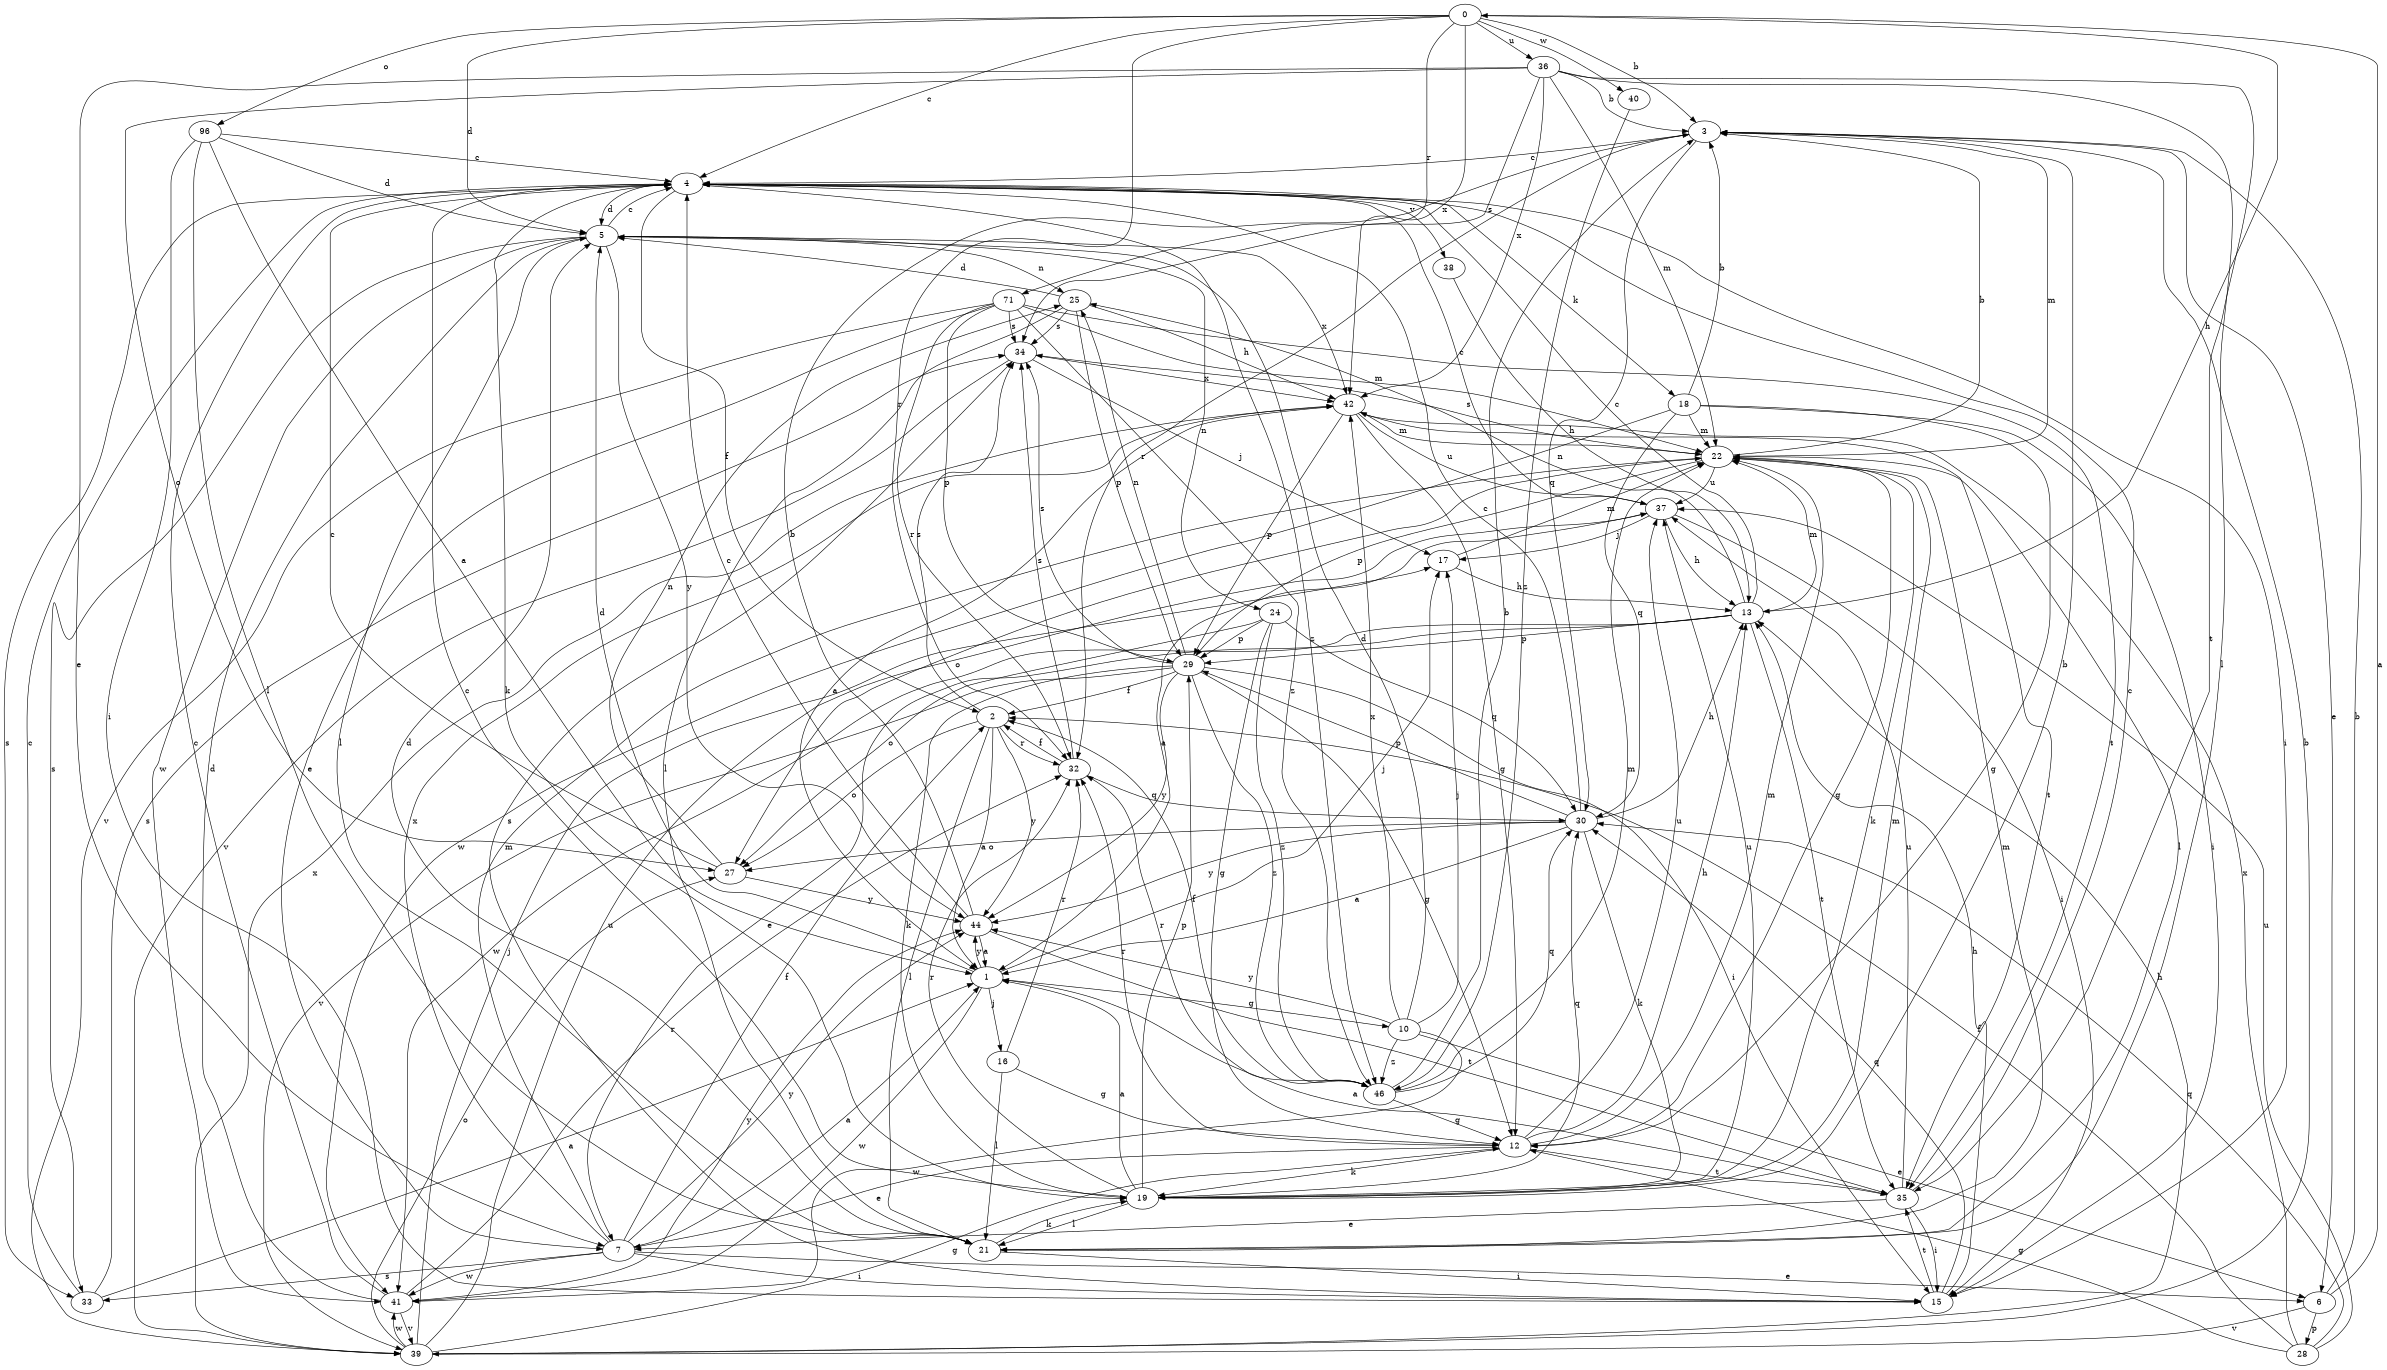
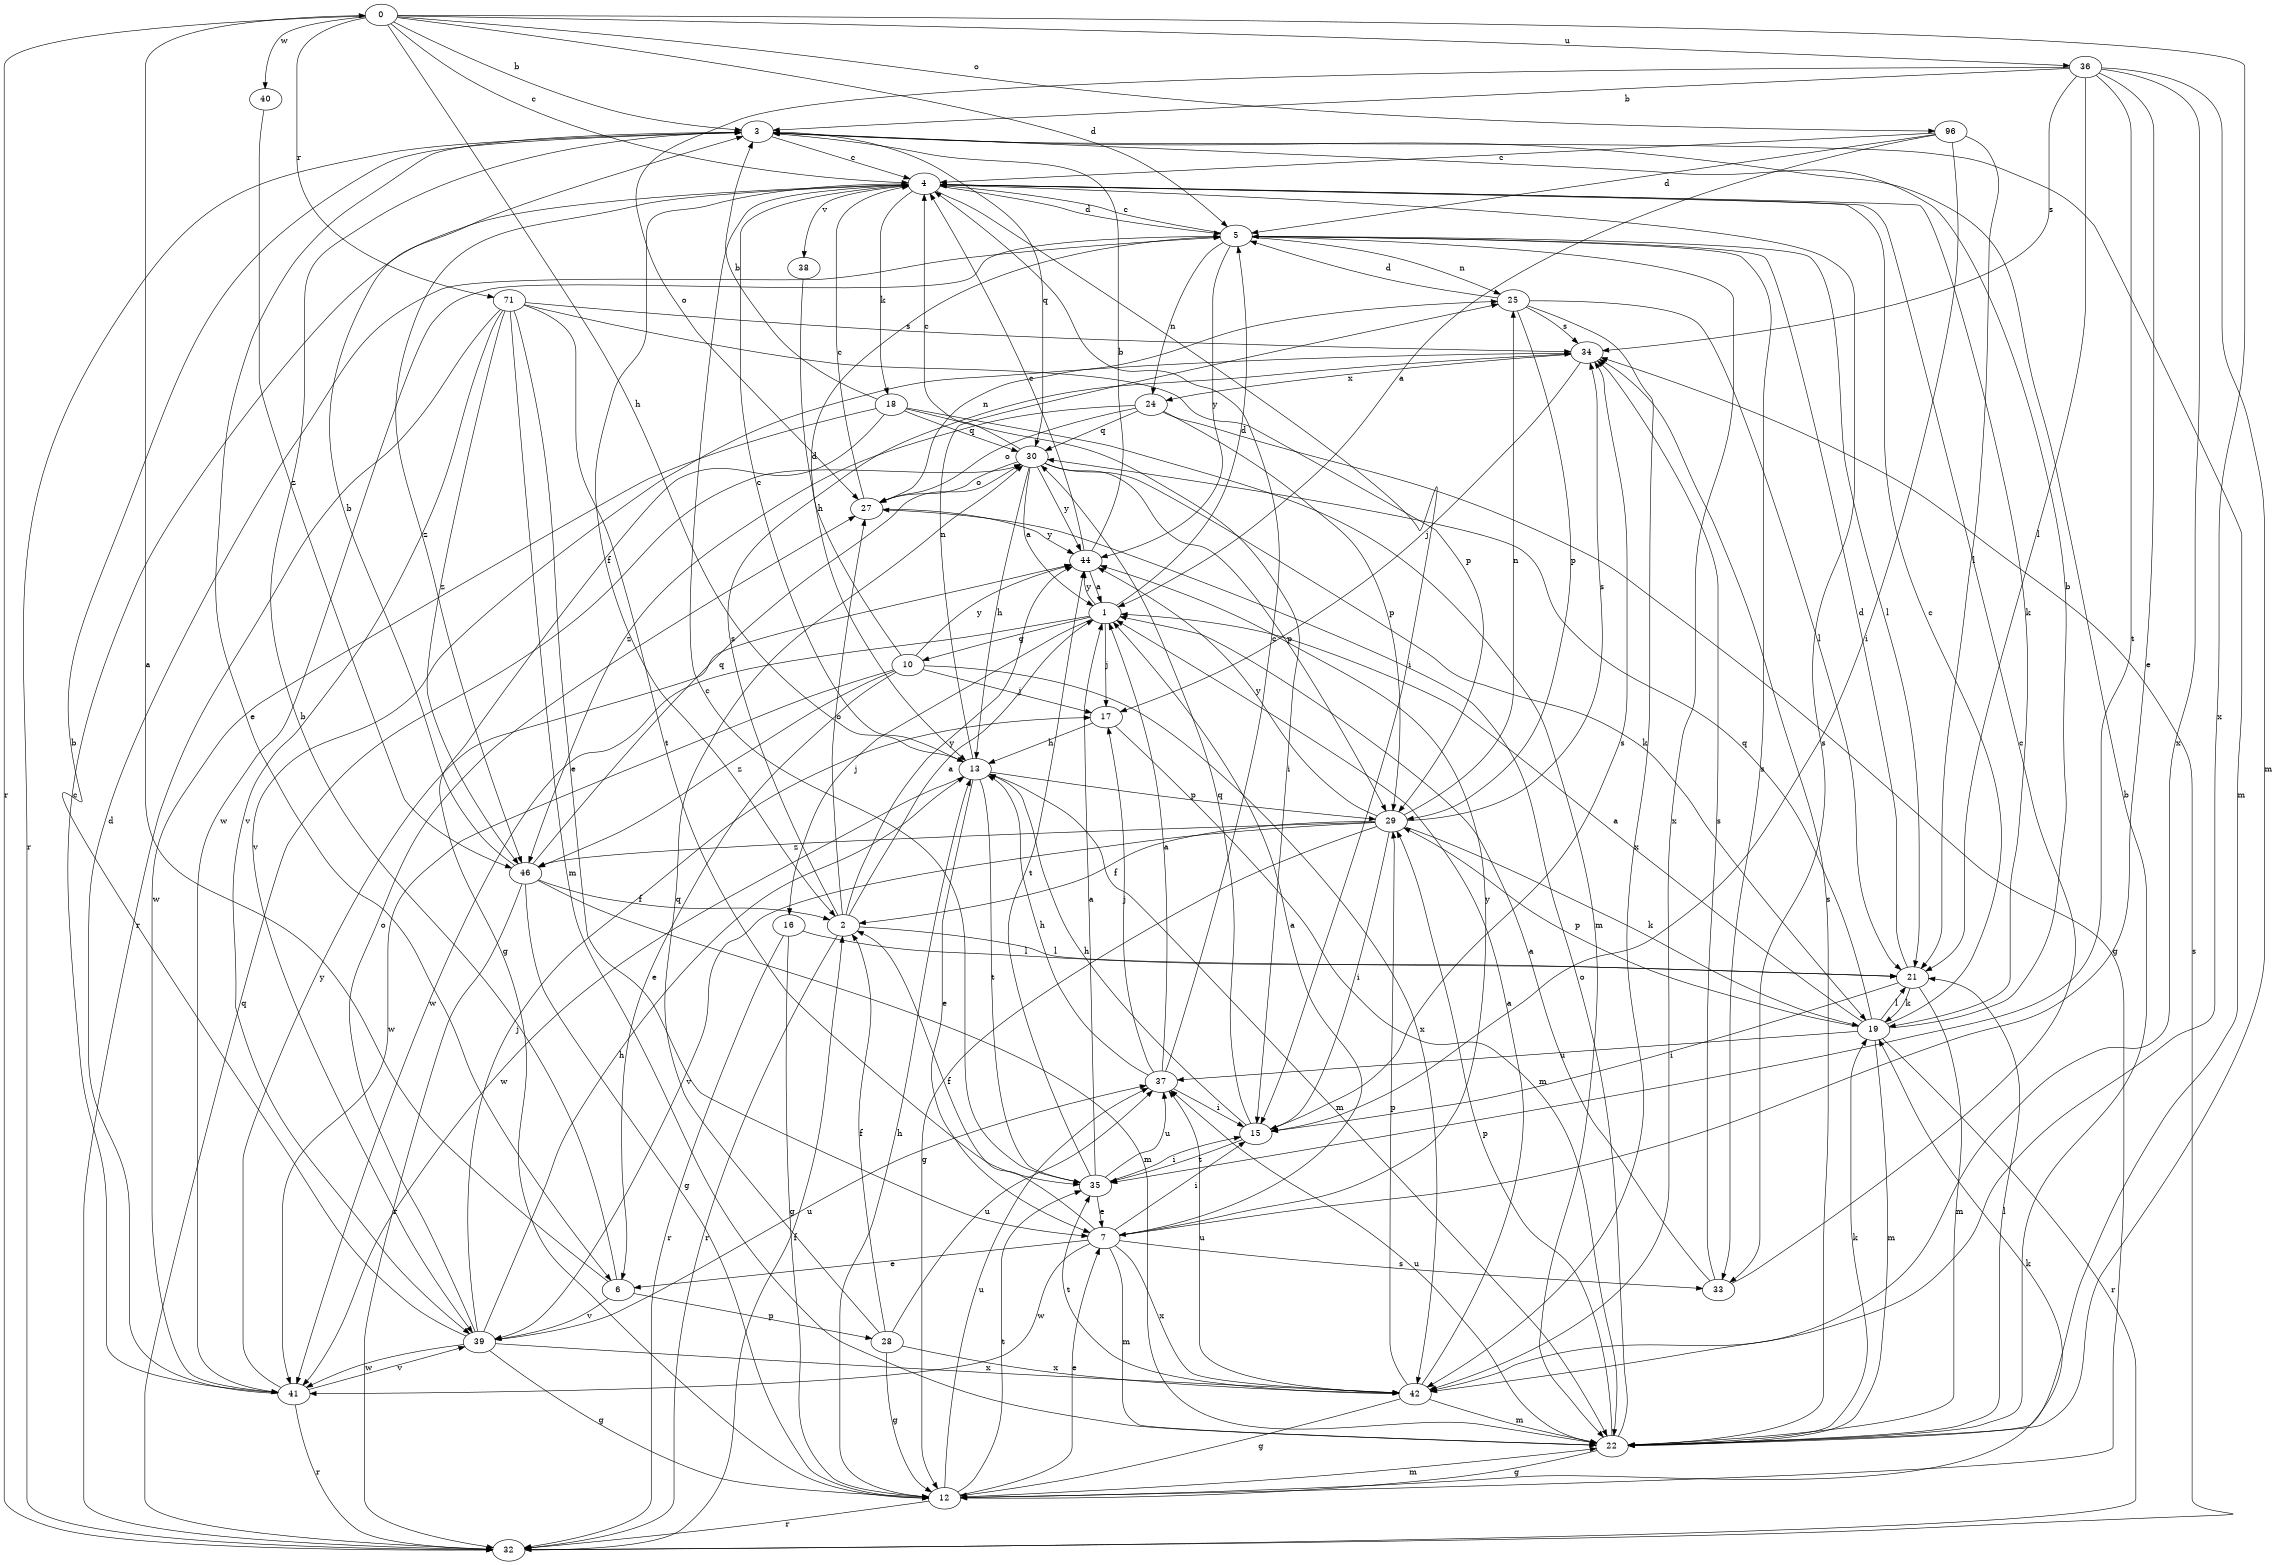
edge "25" -> "42": label "h" -> "x"
edge "34" -> "42": now "34" -> "24"
edge "44" -> "35": reversed
